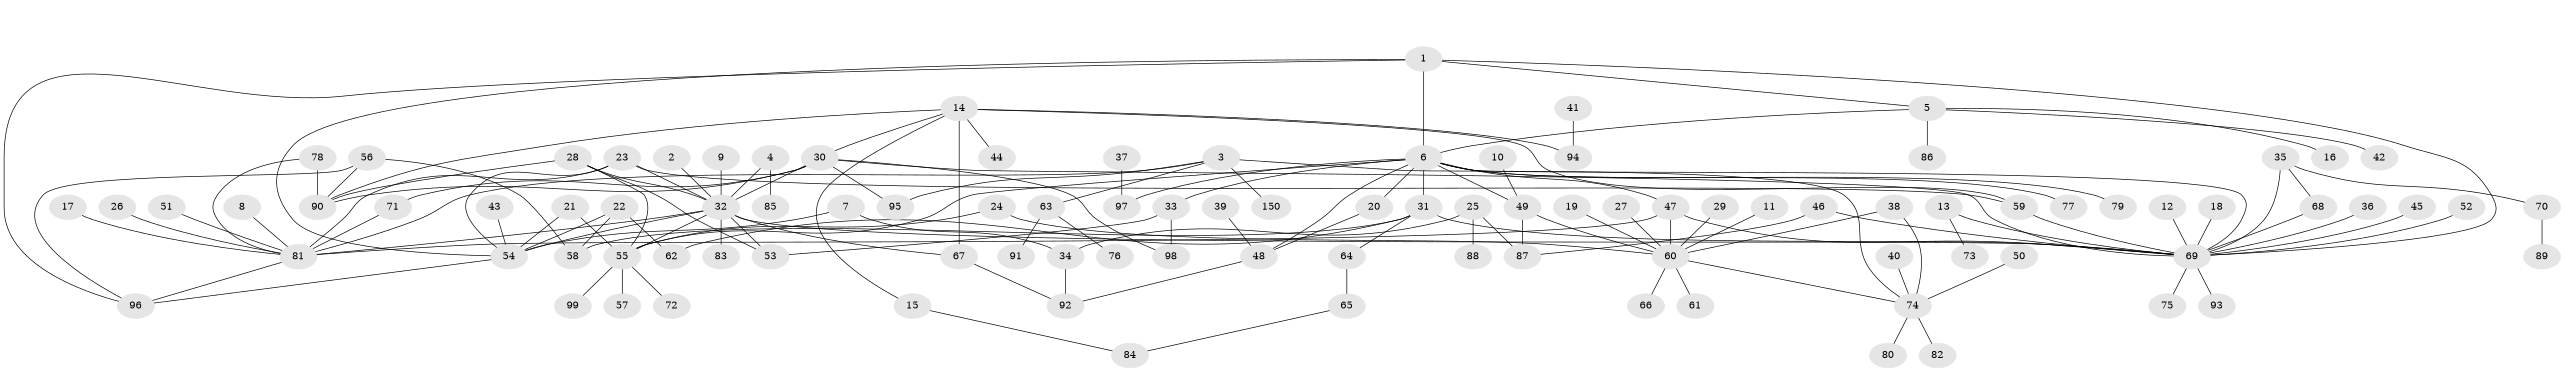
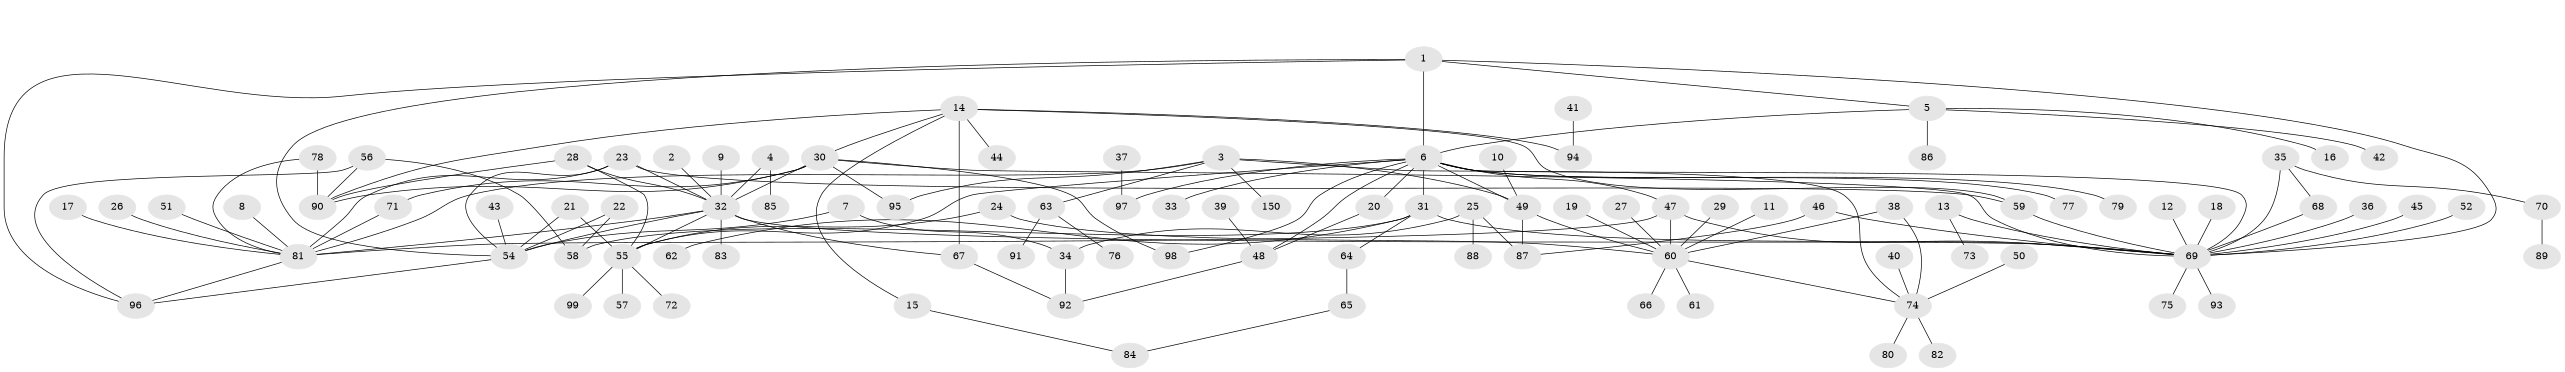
edge "3" -- "49": added
edge "33" -- "98": now "6" -- "98"
edge "22" -- "62": removed
node "53": removed
